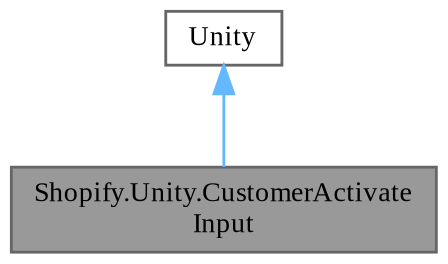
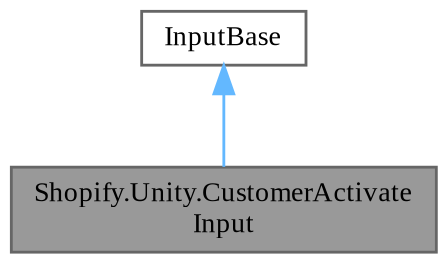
node "Unity": label "Unity" -> "InputBase"
